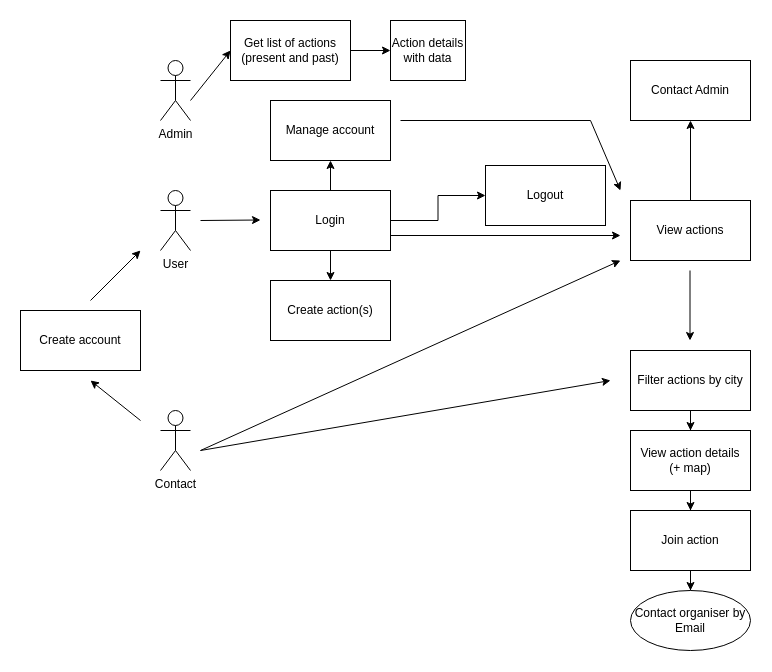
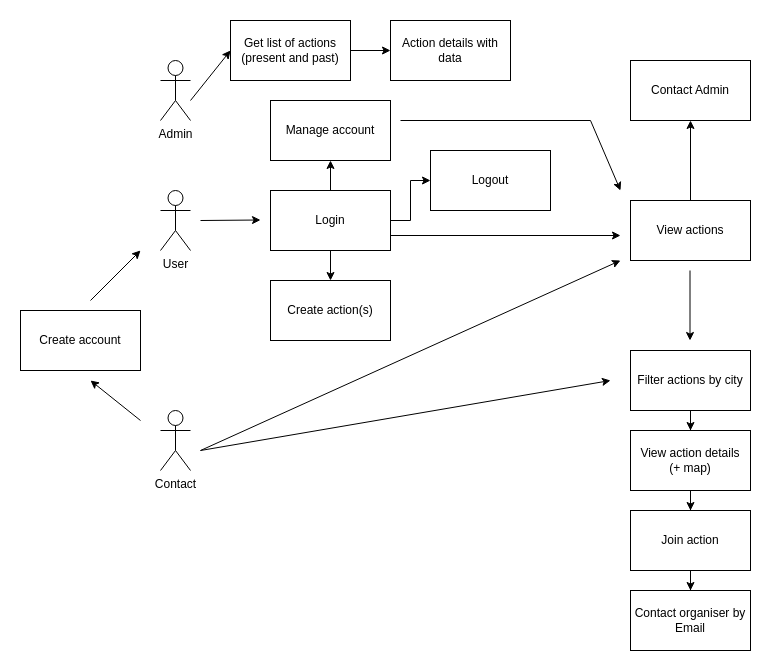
node "Action details with data": size 75x60 -> 120x60
node "Logout": moved (546, 196) -> (491, 181)
node "Contact organiser by Email": shape ellipse -> rectangle
